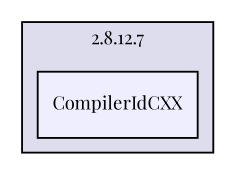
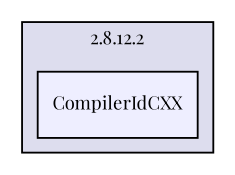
cluster "2.8.12.7": label "2.8.12.7" -> "2.8.12.2"
